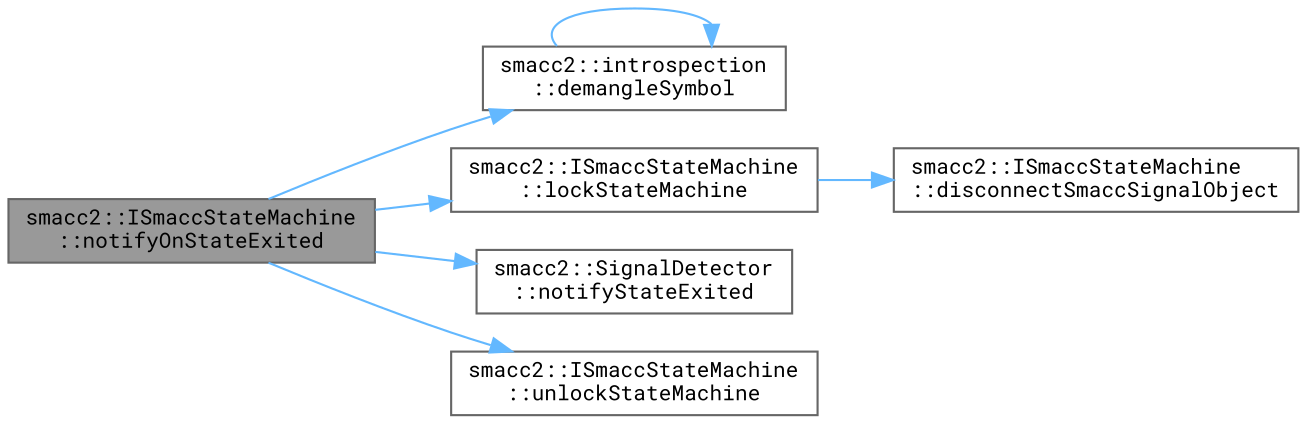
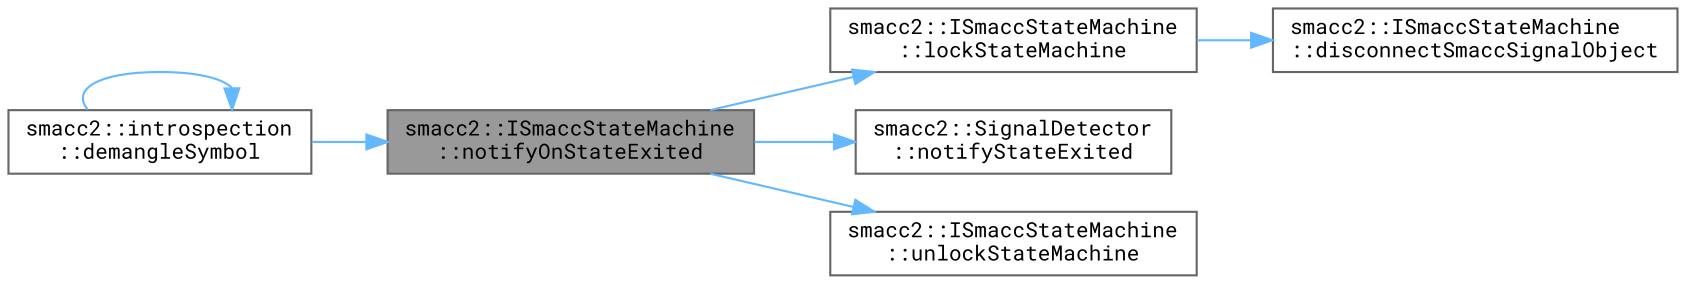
edge "smacc2::ISmaccStateMachine ::notifyOnStateExited" -> "smacc2::introspection ::demangleSymbol": reversed
